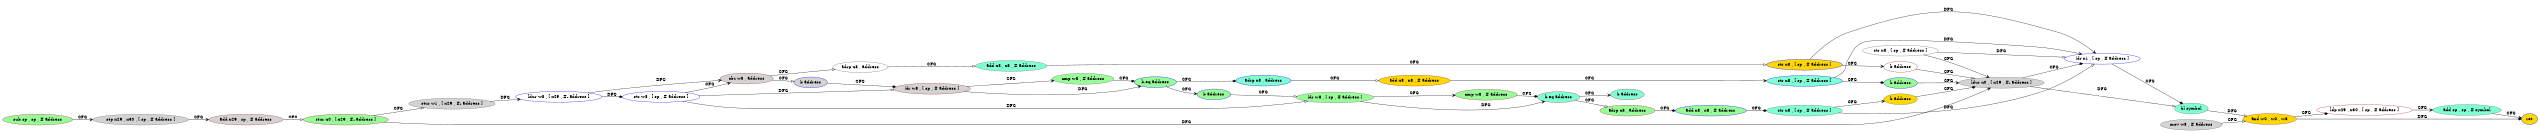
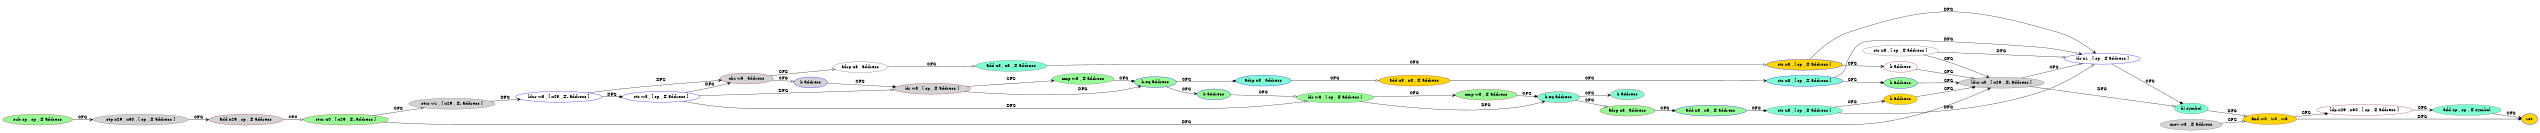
edge "ldur x0 , [ x29 , #- address ]" -> "ldr x1 , [ sp , # address ]": arrowhead diamond -> onormal
edge "str w8 , [ sp , # address ]" -> "cbz w8 , address": label "CFG" -> "DFG"
